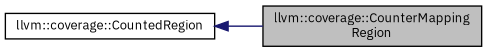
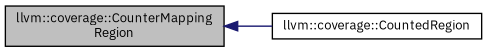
edge "llvm::coverage::CounterMapping Region" -> "llvm::coverage::CountedRegion": reversed
